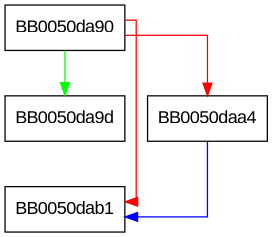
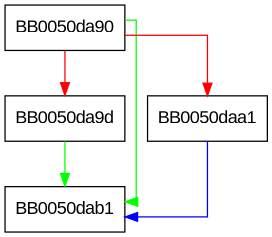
edge "BB0050da90" -> "BB0050da9d": color green -> red
edge "BB0050da90" -> "BB0050dab1": color red -> green
node "BB0050daa4": label "BB0050daa4" -> "BB0050daa1"
edge "BB0050da9d" -> "BB0050dab1": added
